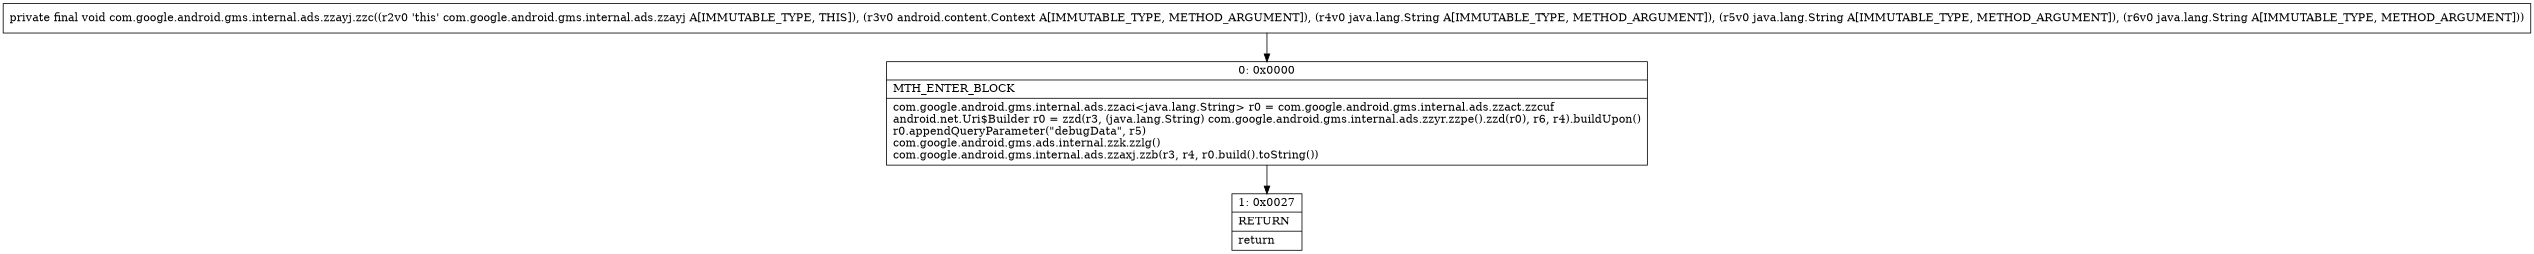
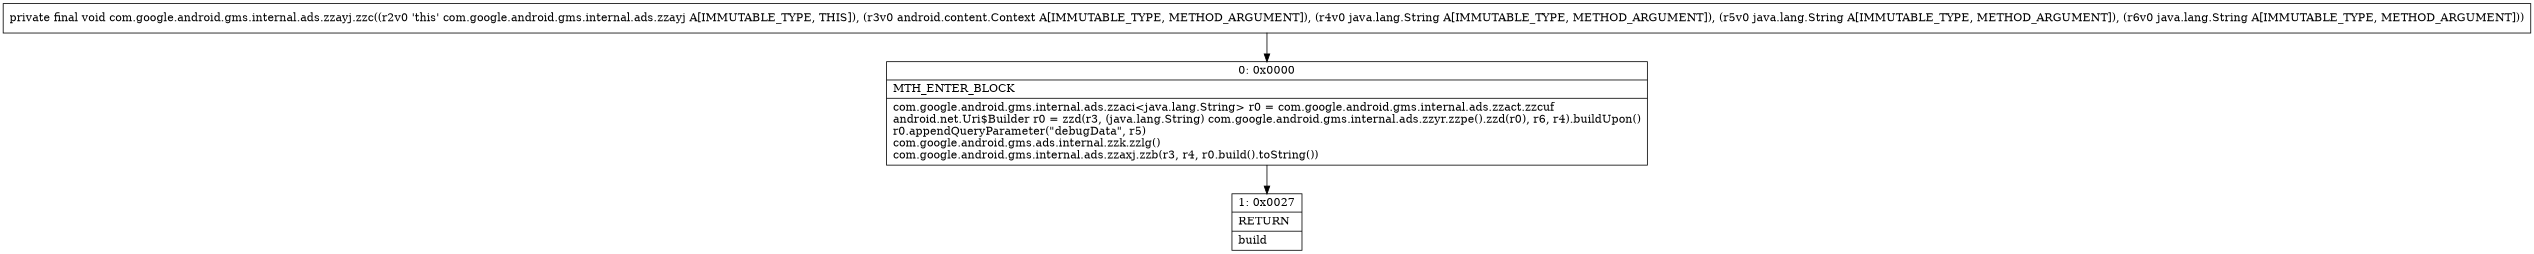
node "1: 0x0027": text "return" -> "build"
